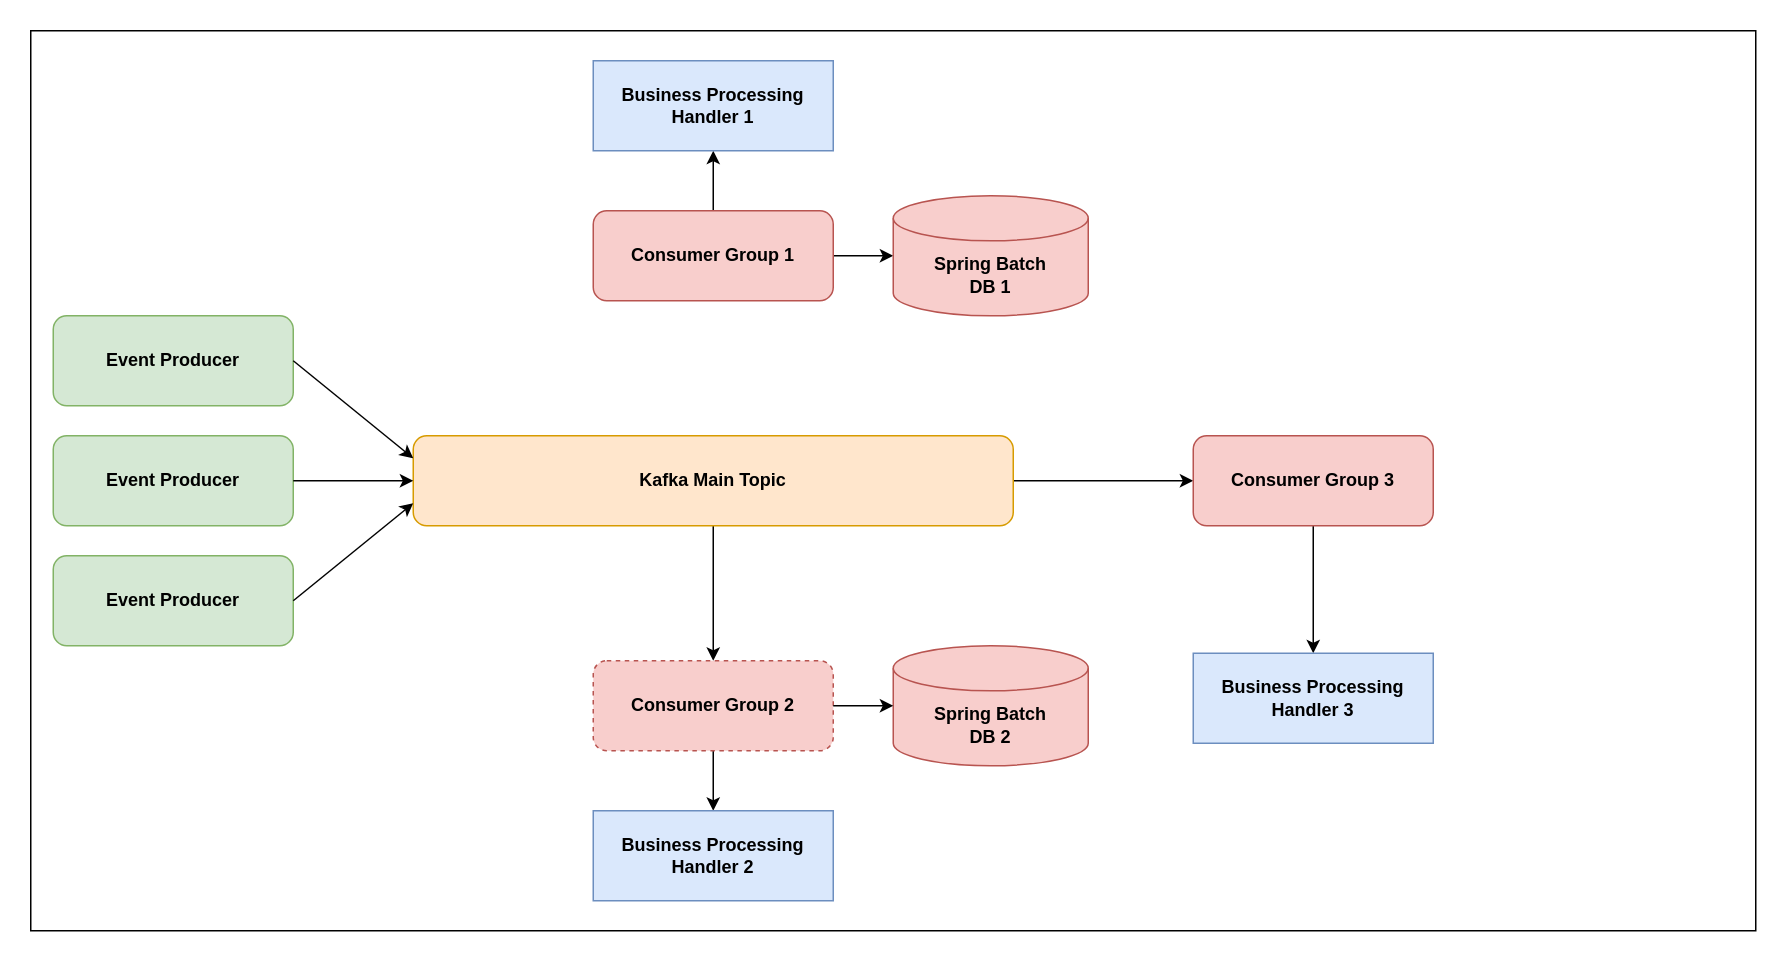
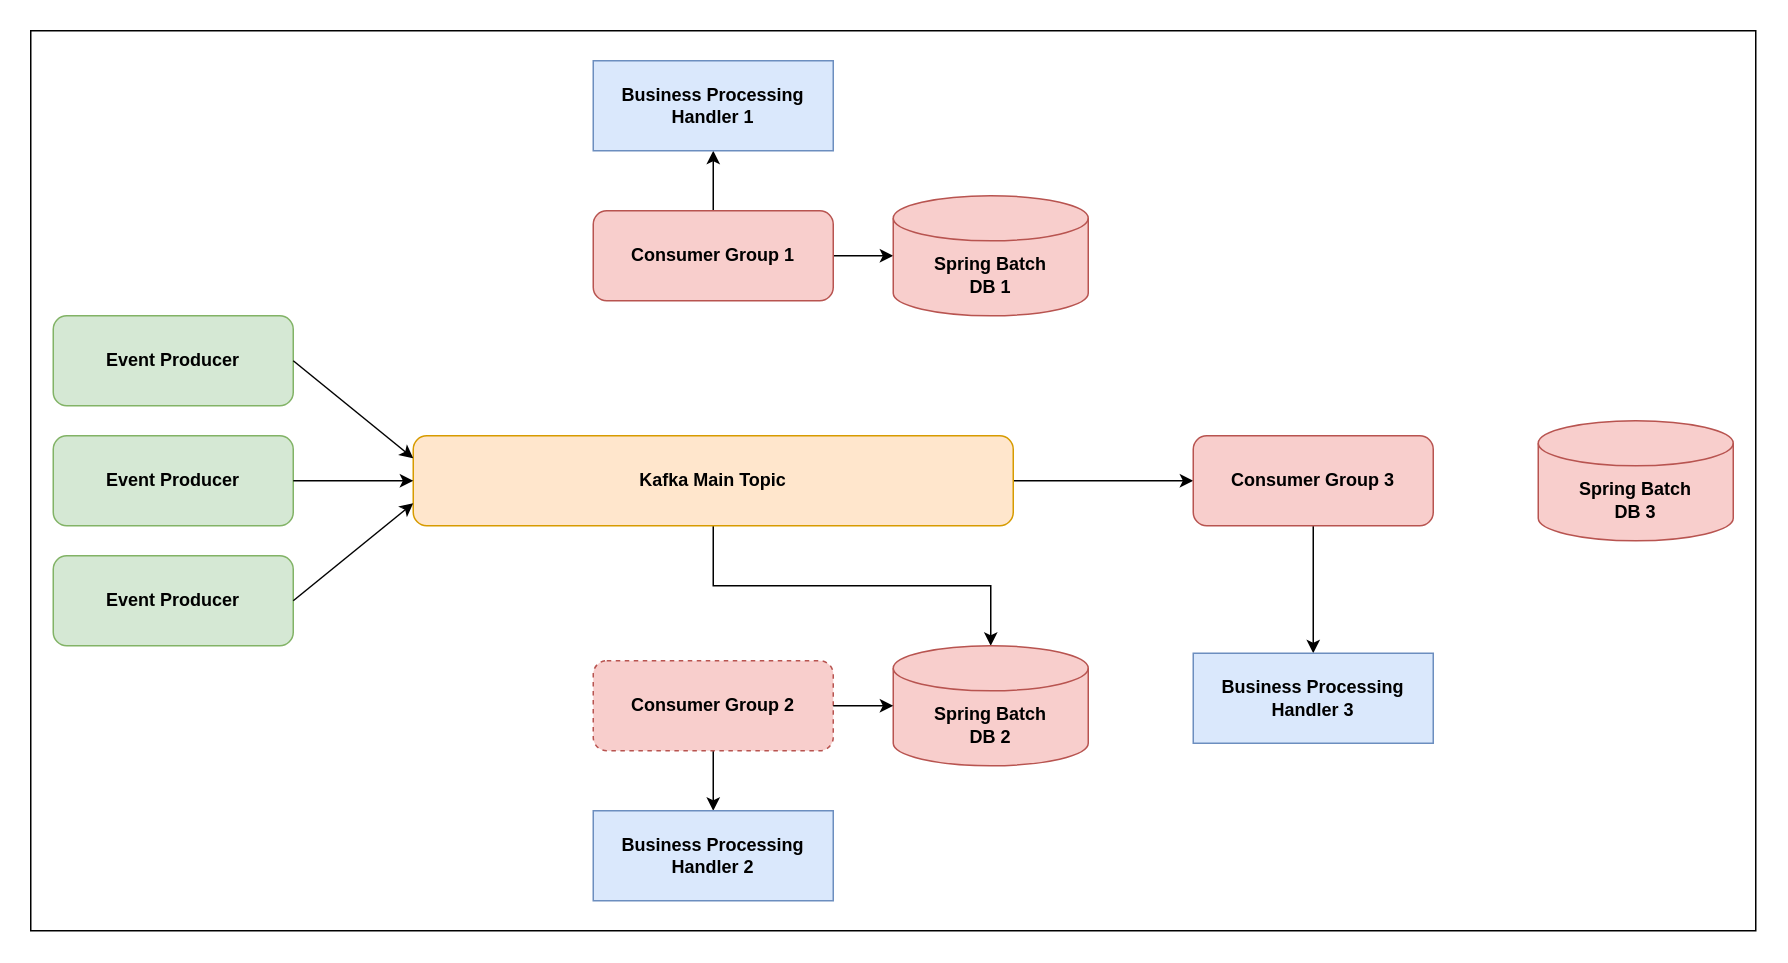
node "Spring Batch DB 3": added
edge "Kafka Main Topic" -> "Consumer Group 2": now "Kafka Main Topic" -> "Spring Batch DB 2"
